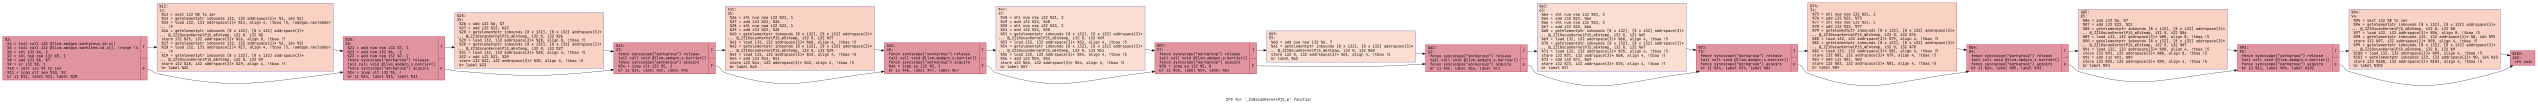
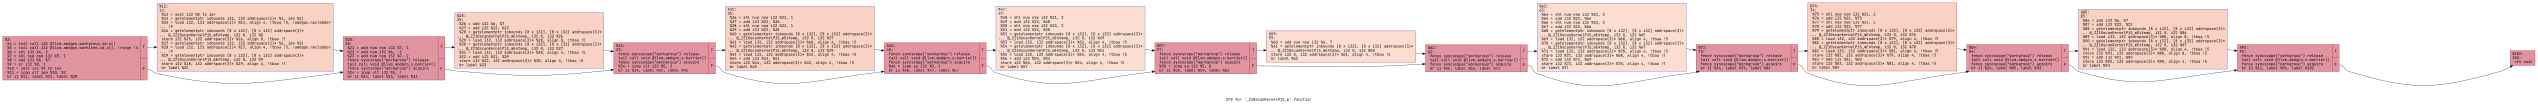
node "%94:": removed
node "%59:": color #3d50c3ff -> #b70d28ff
